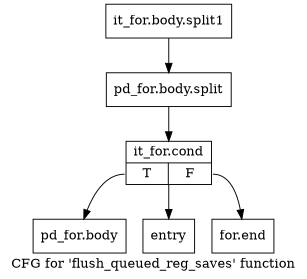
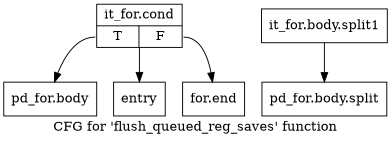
edge "pd_for.body.split" -> "it_for.cond": removed
